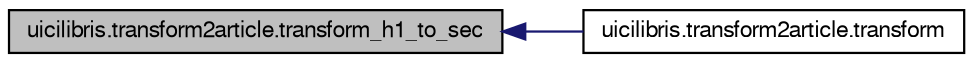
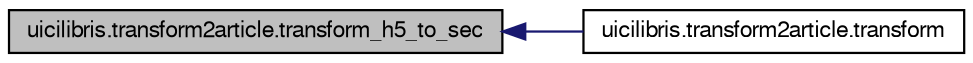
node "uicilibris.transform2article.transform_h1_to_sec": label "uicilibris.transform2article.transform_h1_to_sec" -> "uicilibris.transform2article.transform_h5_to_sec"
